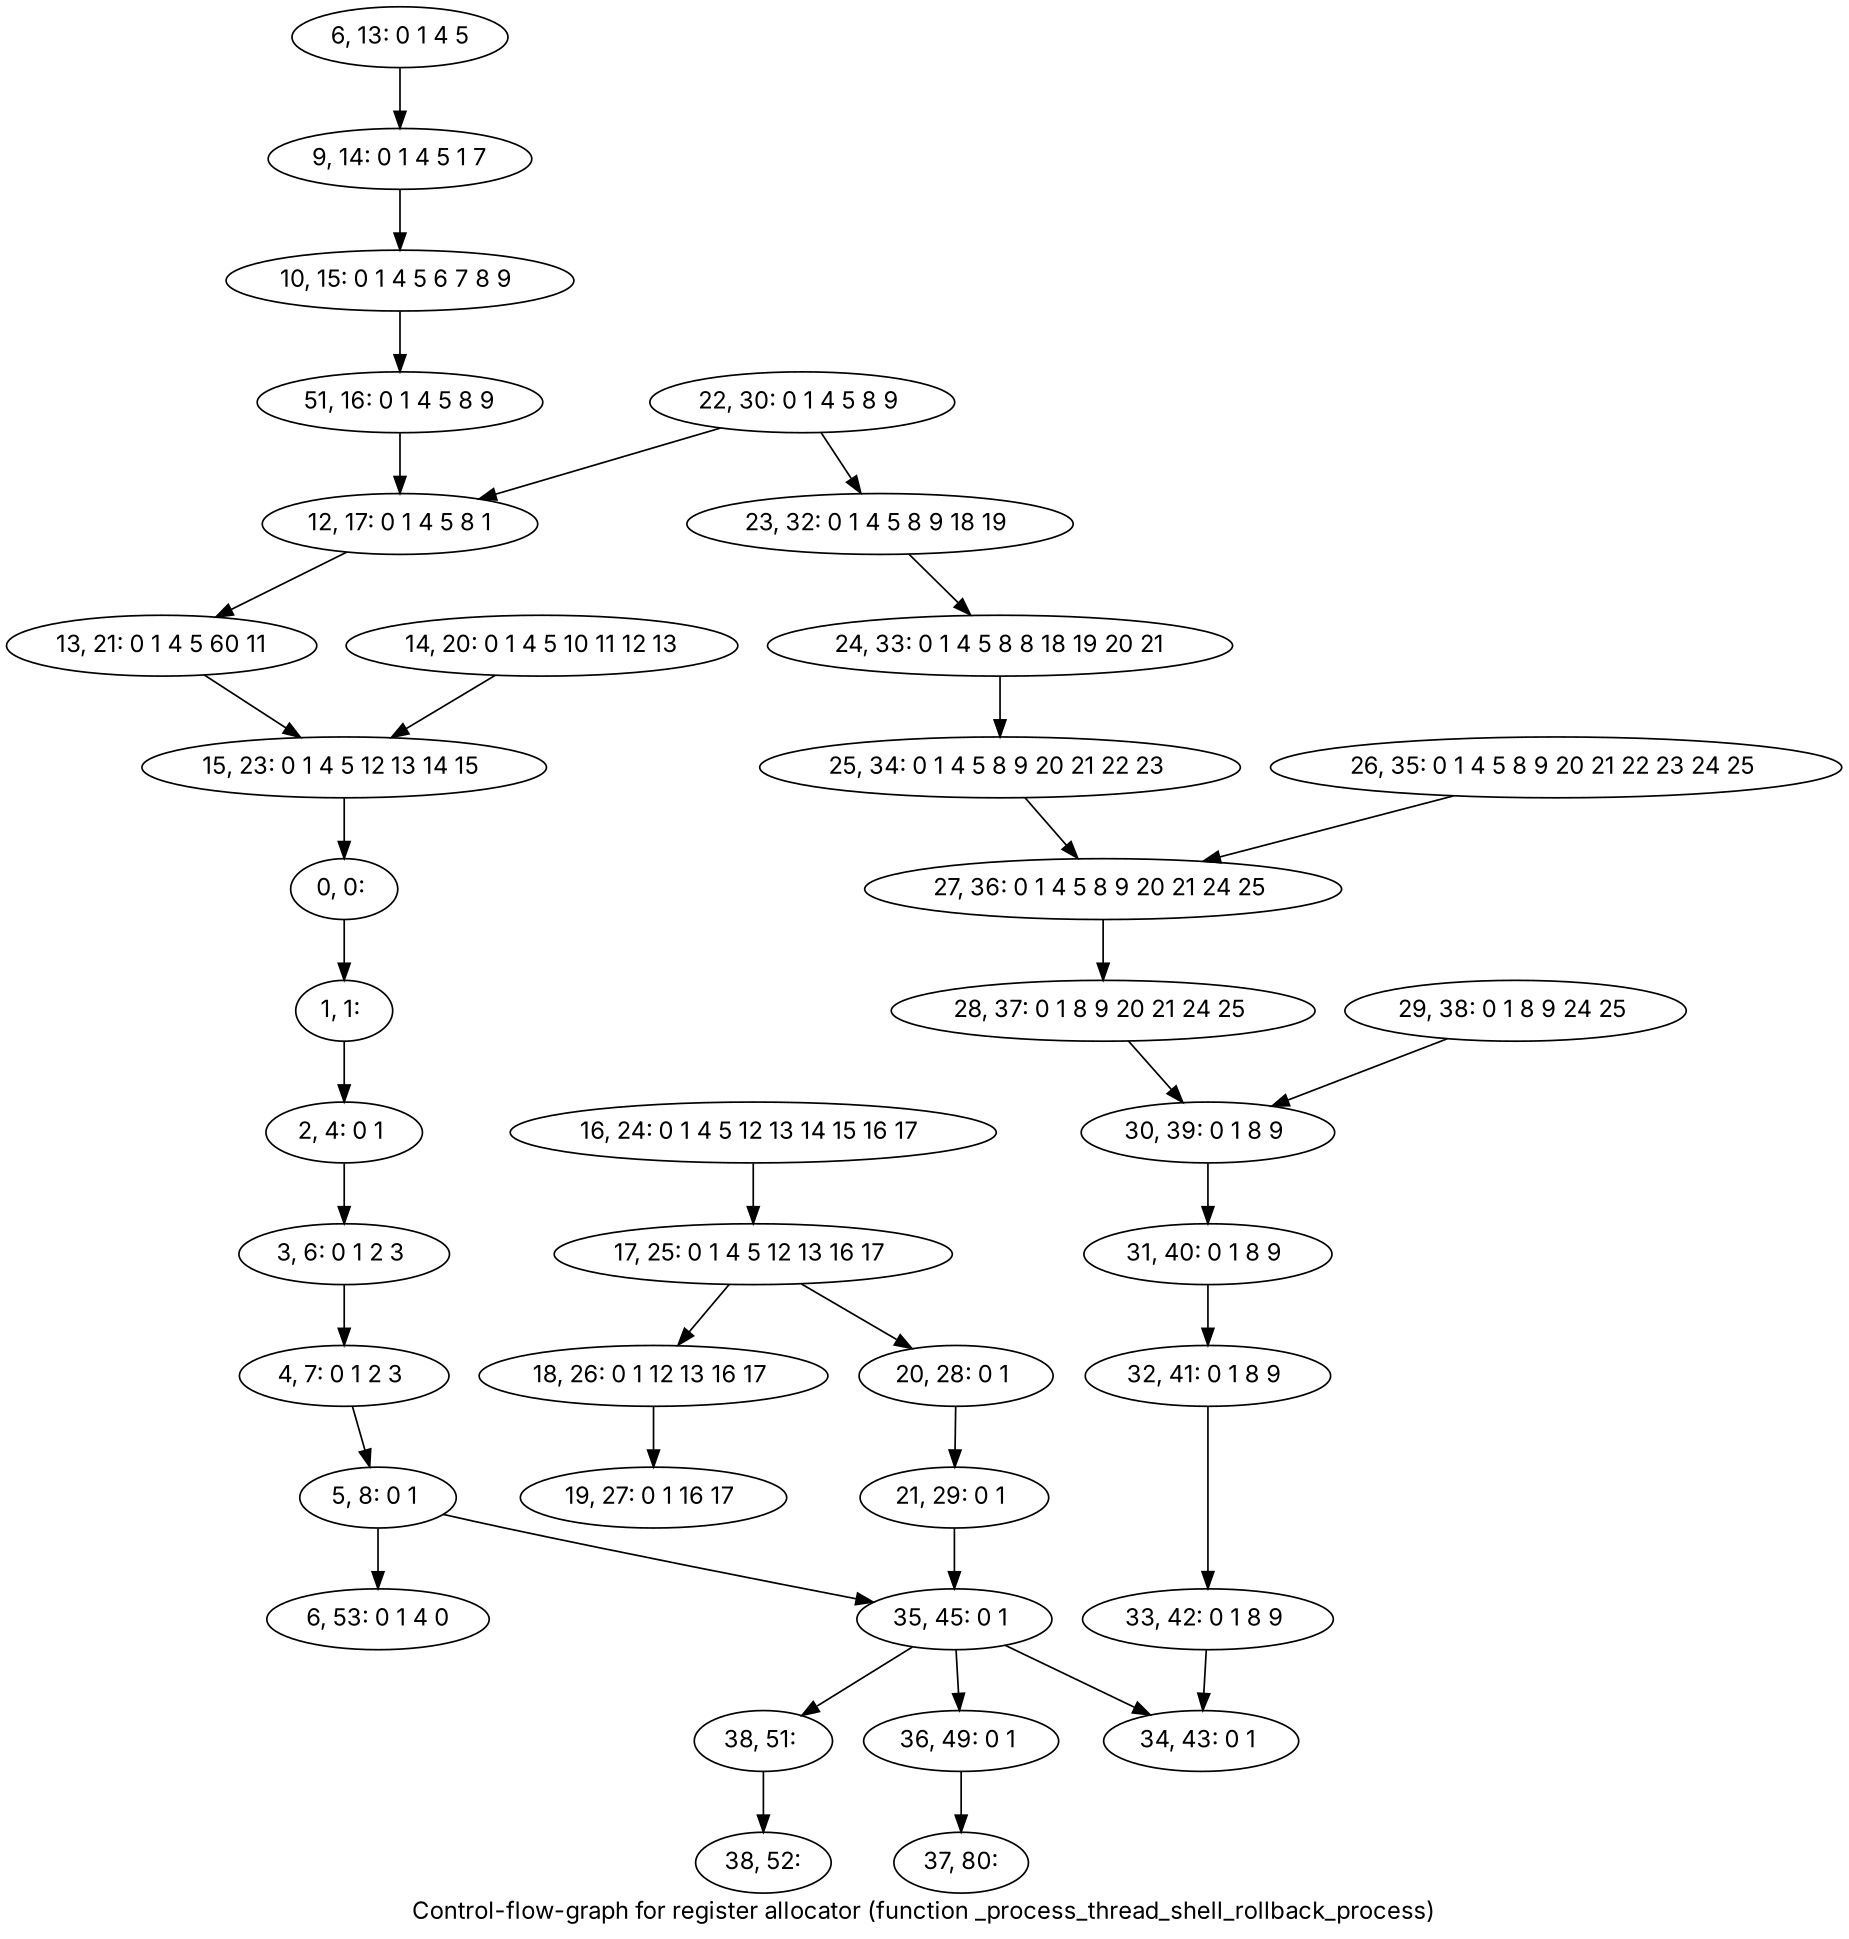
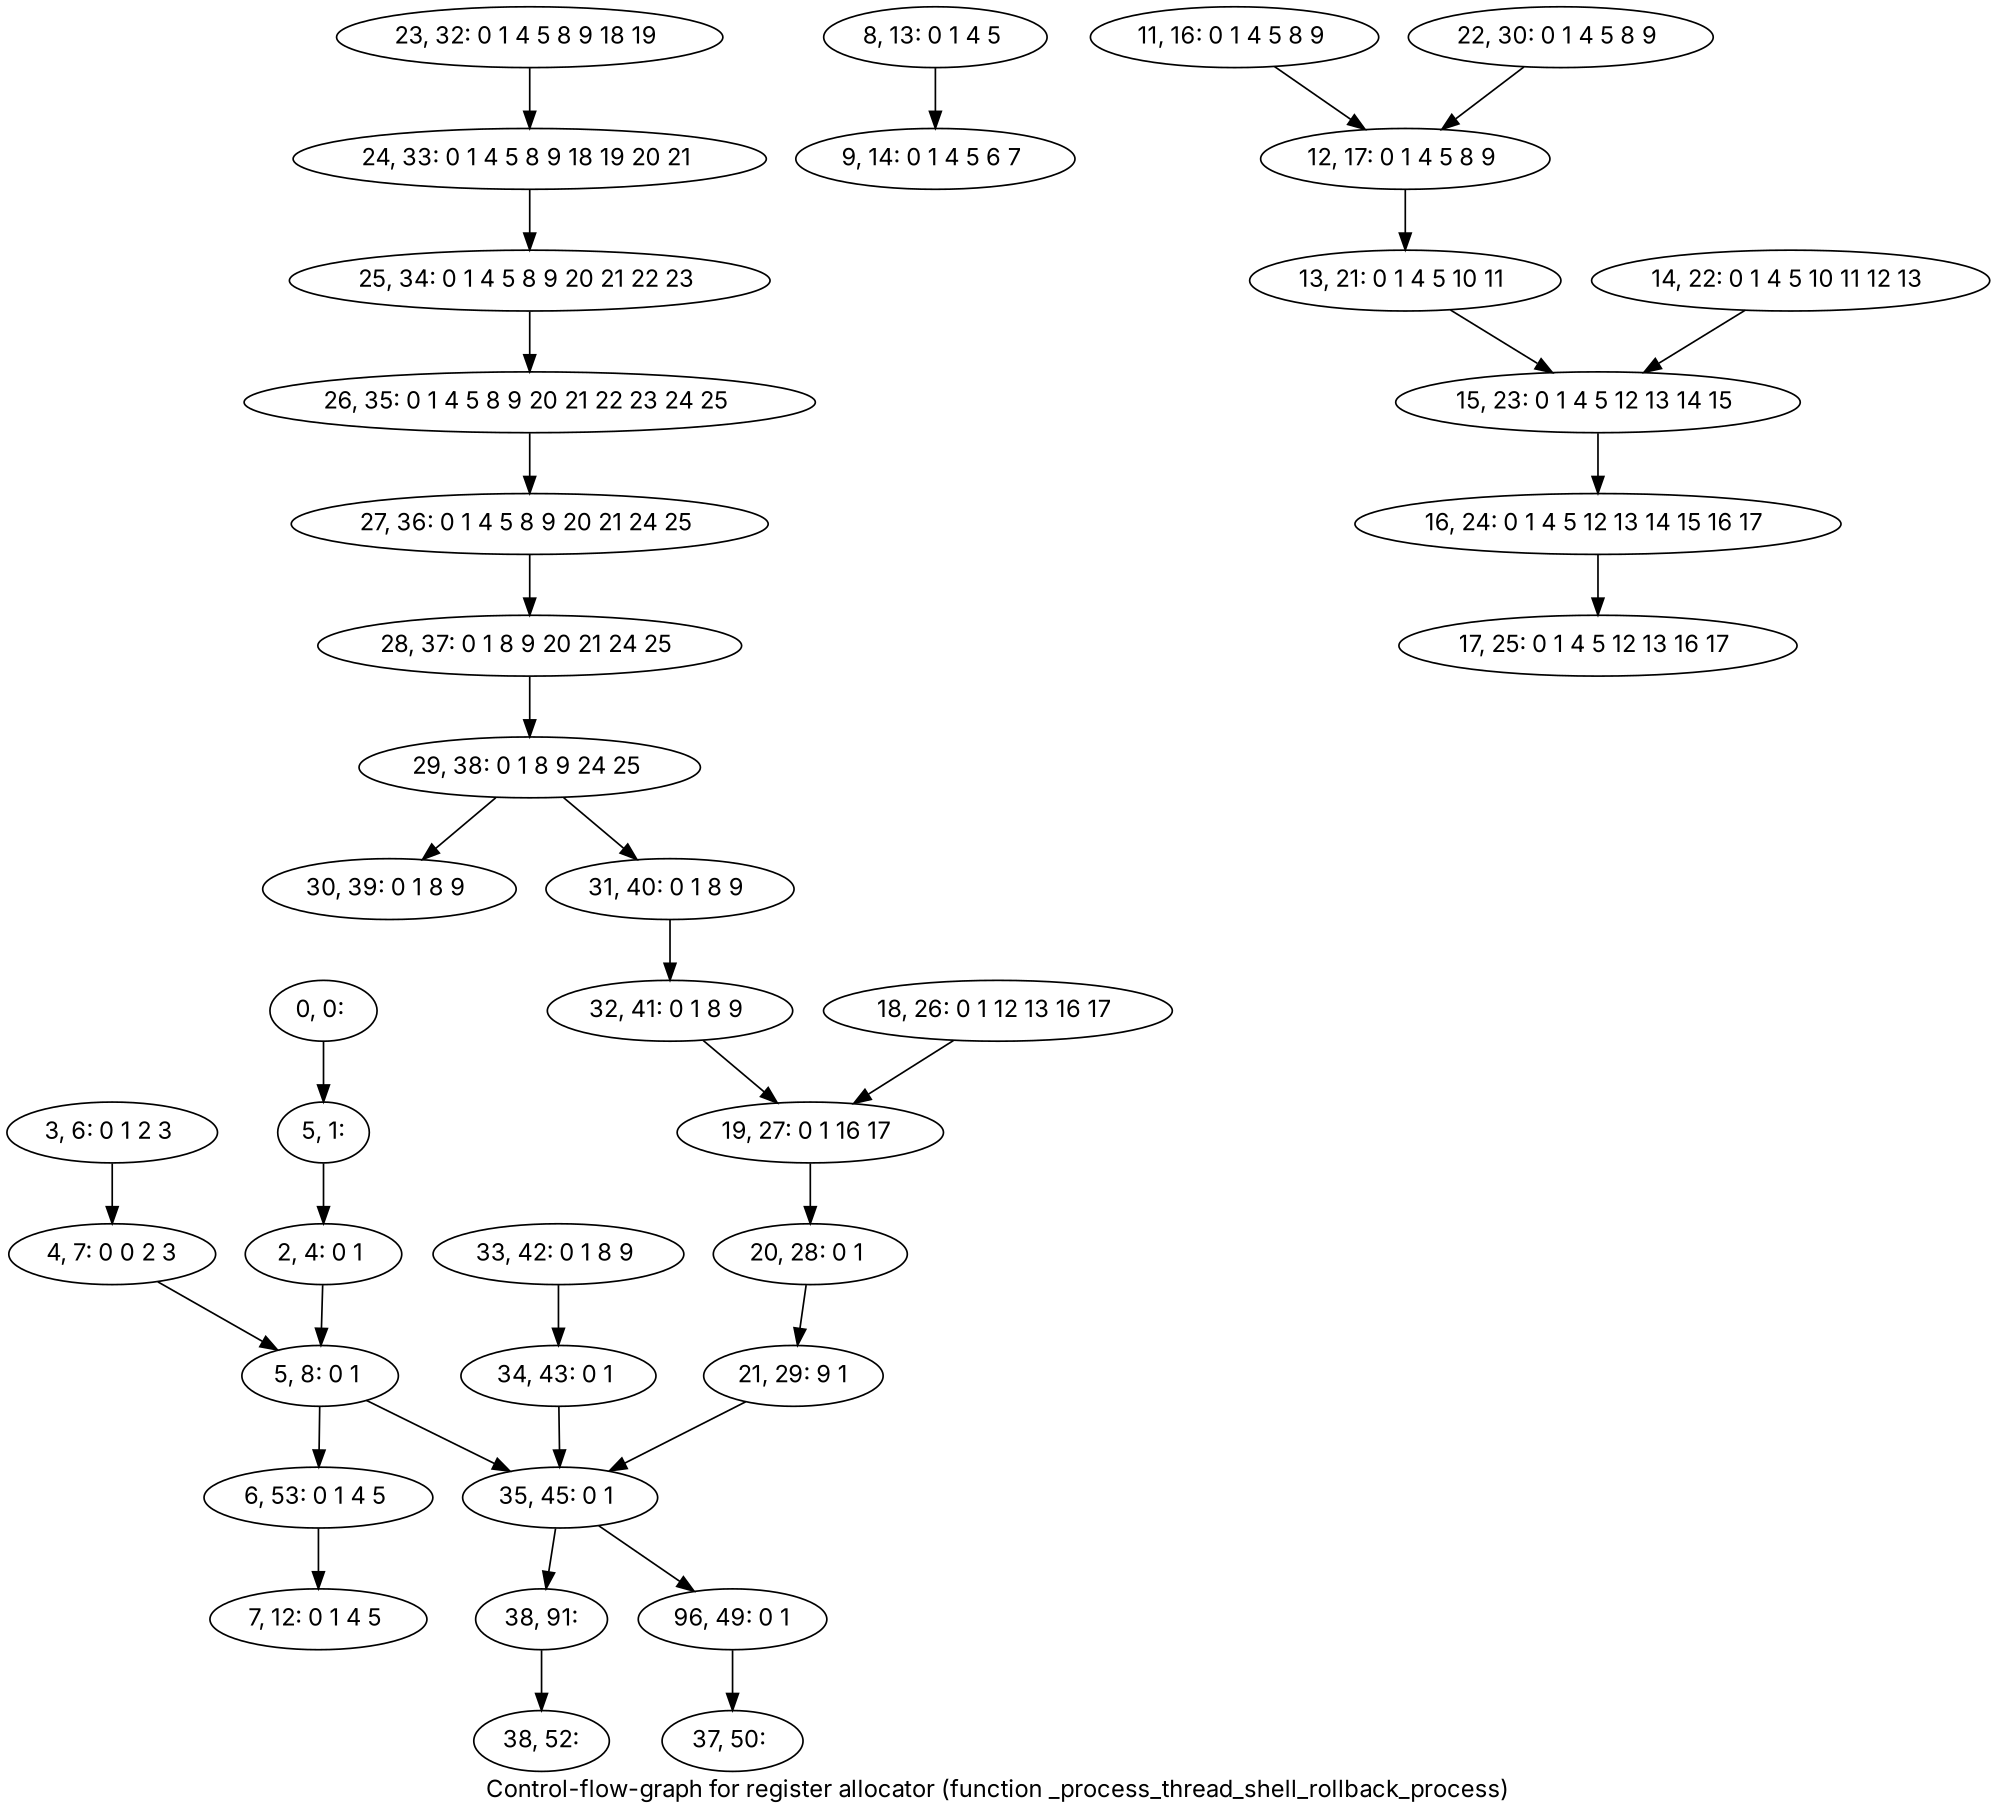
node "6, 13: 0 1 4 5": label "6, 13: 0 1 4 5" -> "8, 13: 0 1 4 5"
node "9, 14: 0 1 4 5 1 7": label "9, 14: 0 1 4 5 1 7" -> "9, 14: 0 1 4 5 6 7"
node "10, 15: 0 1 4 5 6 7 8 9": removed
node "51, 16: 0 1 4 5 8 9": label "51, 16: 0 1 4 5 8 9" -> "11, 16: 0 1 4 5 8 9"
edge "22, 30: 0 1 4 5 8 9" -> "23, 32: 0 1 4 5 8 9 18 19": removed
node "12, 17: 0 1 4 5 8 1": label "12, 17: 0 1 4 5 8 1" -> "12, 17: 0 1 4 5 8 9"
node "13, 21: 0 1 4 5 60 11": label "13, 21: 0 1 4 5 60 11" -> "13, 21: 0 1 4 5 10 11"
node "14, 20: 0 1 4 5 10 11 12 13": label "14, 20: 0 1 4 5 10 11 12 13" -> "14, 22: 0 1 4 5 10 11 12 13"
node "24, 33: 0 1 4 5 8 8 18 19 20 21": label "24, 33: 0 1 4 5 8 8 18 19 20 21" -> "24, 33: 0 1 4 5 8 9 18 19 20 21"
edge "15, 23: 0 1 4 5 12 13 14 15" -> "0, 0:": now "15, 23: 0 1 4 5 12 13 14 15" -> "16, 24: 0 1 4 5 12 13 14 15 16 17"
edge "25, 34: 0 1 4 5 8 9 20 21 22 23" -> "27, 36: 0 1 4 5 8 9 20 21 24 25": now "25, 34: 0 1 4 5 8 9 20 21 22 23" -> "26, 35: 0 1 4 5 8 9 20 21 22 23 24 25"
node "1, 1:": label "1, 1:" -> "5, 1:"
edge "28, 37: 0 1 8 9 20 21 24 25" -> "30, 39: 0 1 8 9": now "28, 37: 0 1 8 9 20 21 24 25" -> "29, 38: 0 1 8 9 24 25"
edge "2, 4: 0 1" -> "3, 6: 0 1 2 3": now "2, 4: 0 1" -> "5, 8: 0 1"
edge "30, 39: 0 1 8 9" -> "31, 40: 0 1 8 9": now "29, 38: 0 1 8 9 24 25" -> "31, 40: 0 1 8 9"
edge "17, 25: 0 1 4 5 12 13 16 17" -> "18, 26: 0 1 12 13 16 17": removed
edge "17, 25: 0 1 4 5 12 13 16 17" -> "20, 28: 0 1": now "19, 27: 0 1 16 17" -> "20, 28: 0 1"
node "4, 7: 0 1 2 3": label "4, 7: 0 1 2 3" -> "4, 7: 0 0 2 3"
edge "32, 41: 0 1 8 9" -> "33, 42: 0 1 8 9": now "32, 41: 0 1 8 9" -> "19, 27: 0 1 16 17"
node "21, 29: 0 1": label "21, 29: 0 1" -> "21, 29: 9 1"
node "7, 12: 0 1 4 5": added
node "6, 53: 0 1 4 0": label "6, 53: 0 1 4 0" -> "6, 53: 0 1 4 5"
edge "35, 45: 0 1" -> "34, 43: 0 1": reversed
node "38, 51:": label "38, 51:" -> "38, 91:"
node "36, 49: 0 1": label "36, 49: 0 1" -> "96, 49: 0 1"
node "37, 80:": label "37, 80:" -> "37, 50:"
